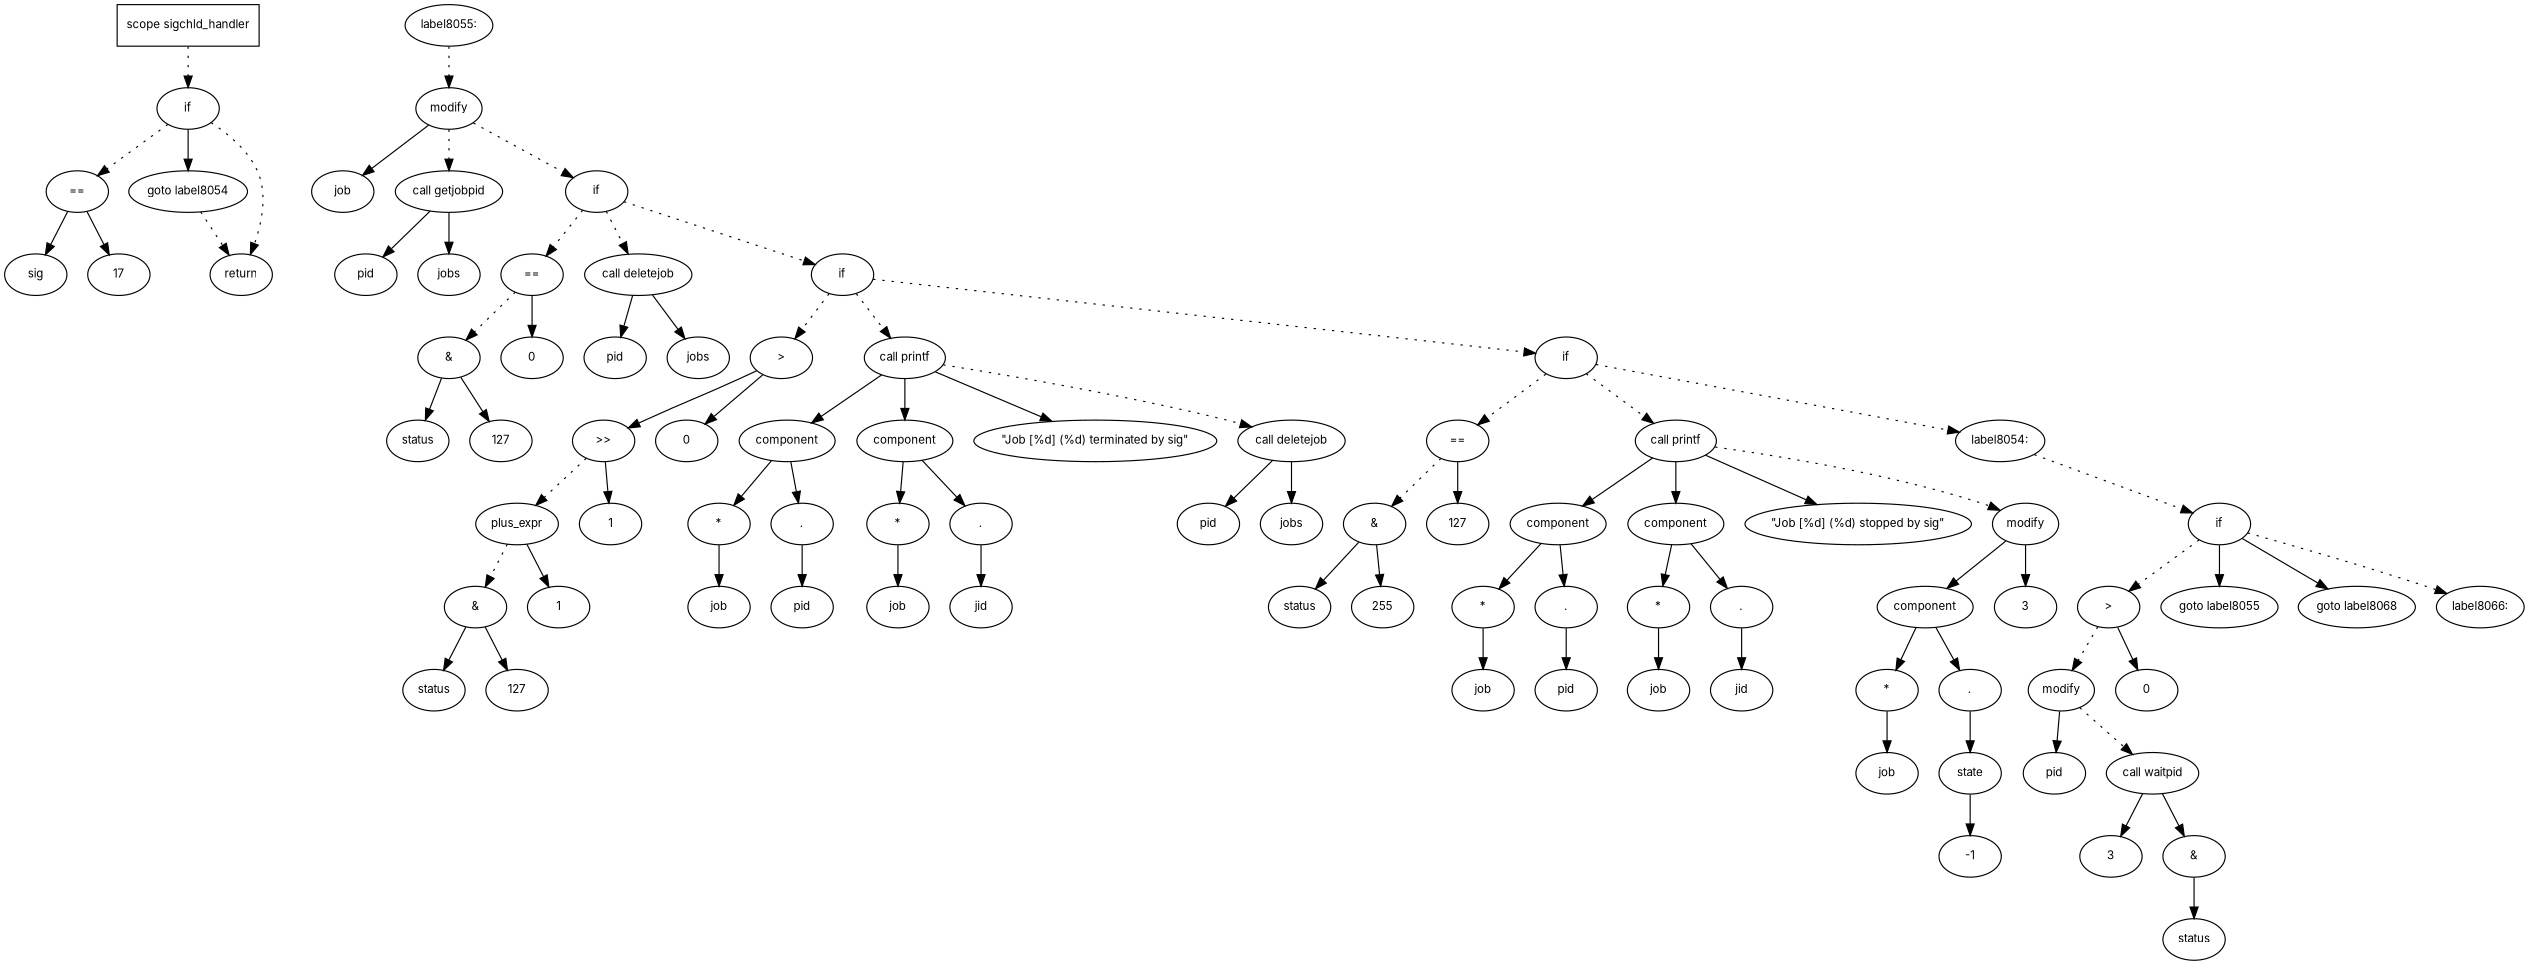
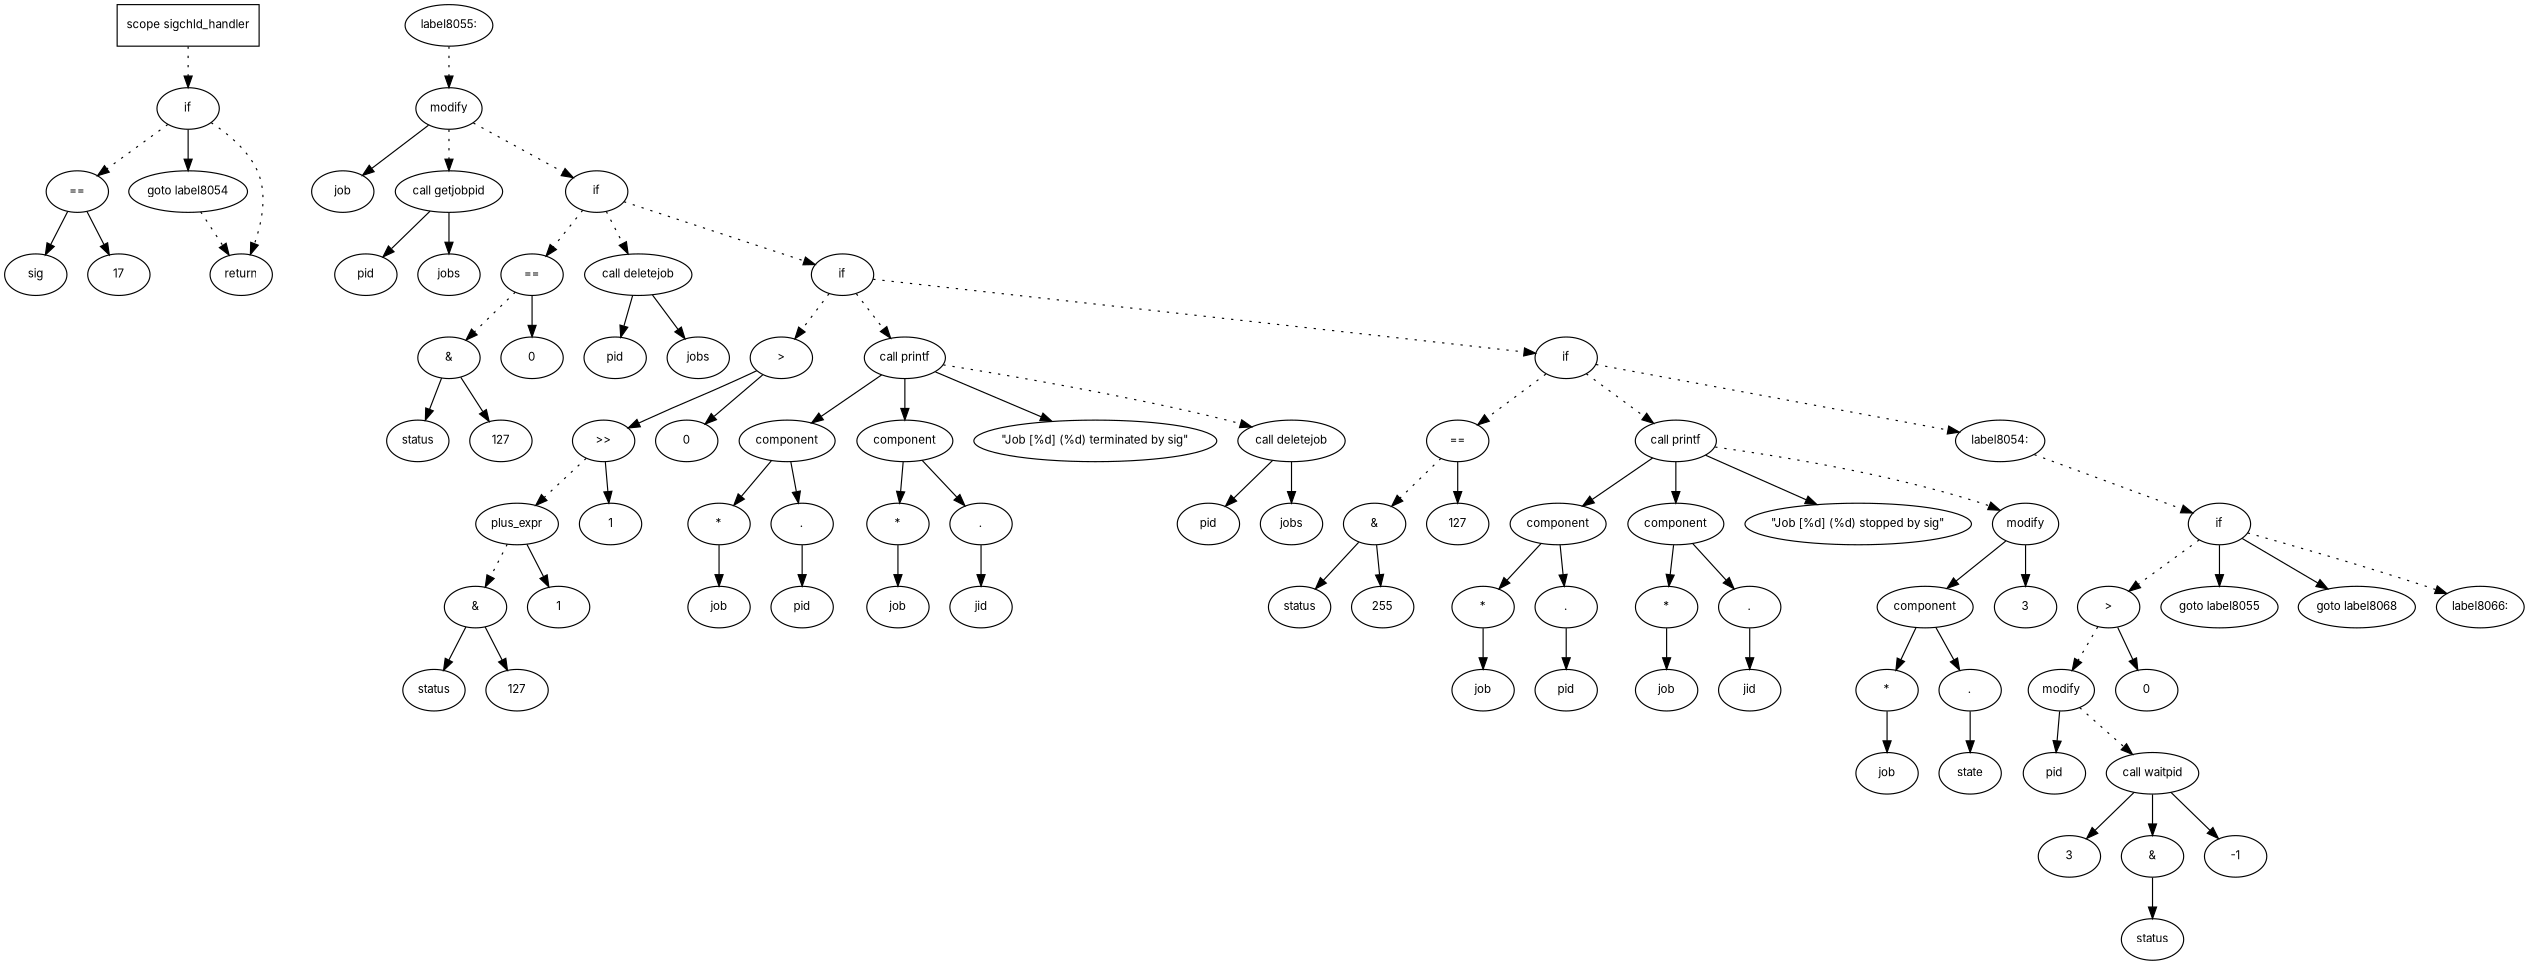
edge "state" -> "-1": now "call waitpid" -> "-1"
